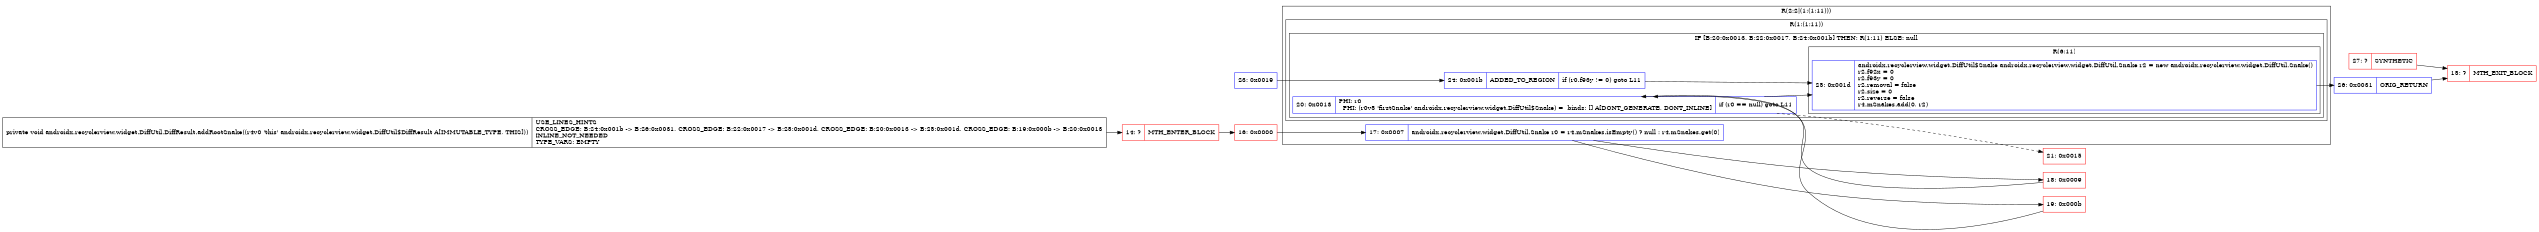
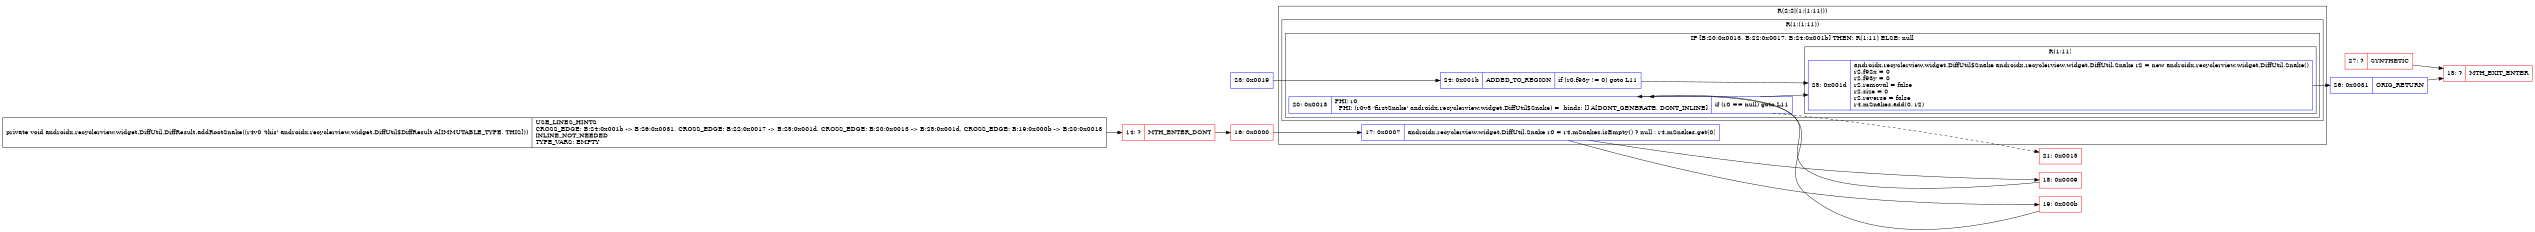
cluster "R(6:11)": label "R(6:11)" -> "R(1:11)"
node "15: ?": text "MTH_EXIT_BLOCK" -> "MTH_EXIT_ENTER"
node "14: ?": text "MTH_ENTER_BLOCK" -> "MTH_ENTER_DONT"
